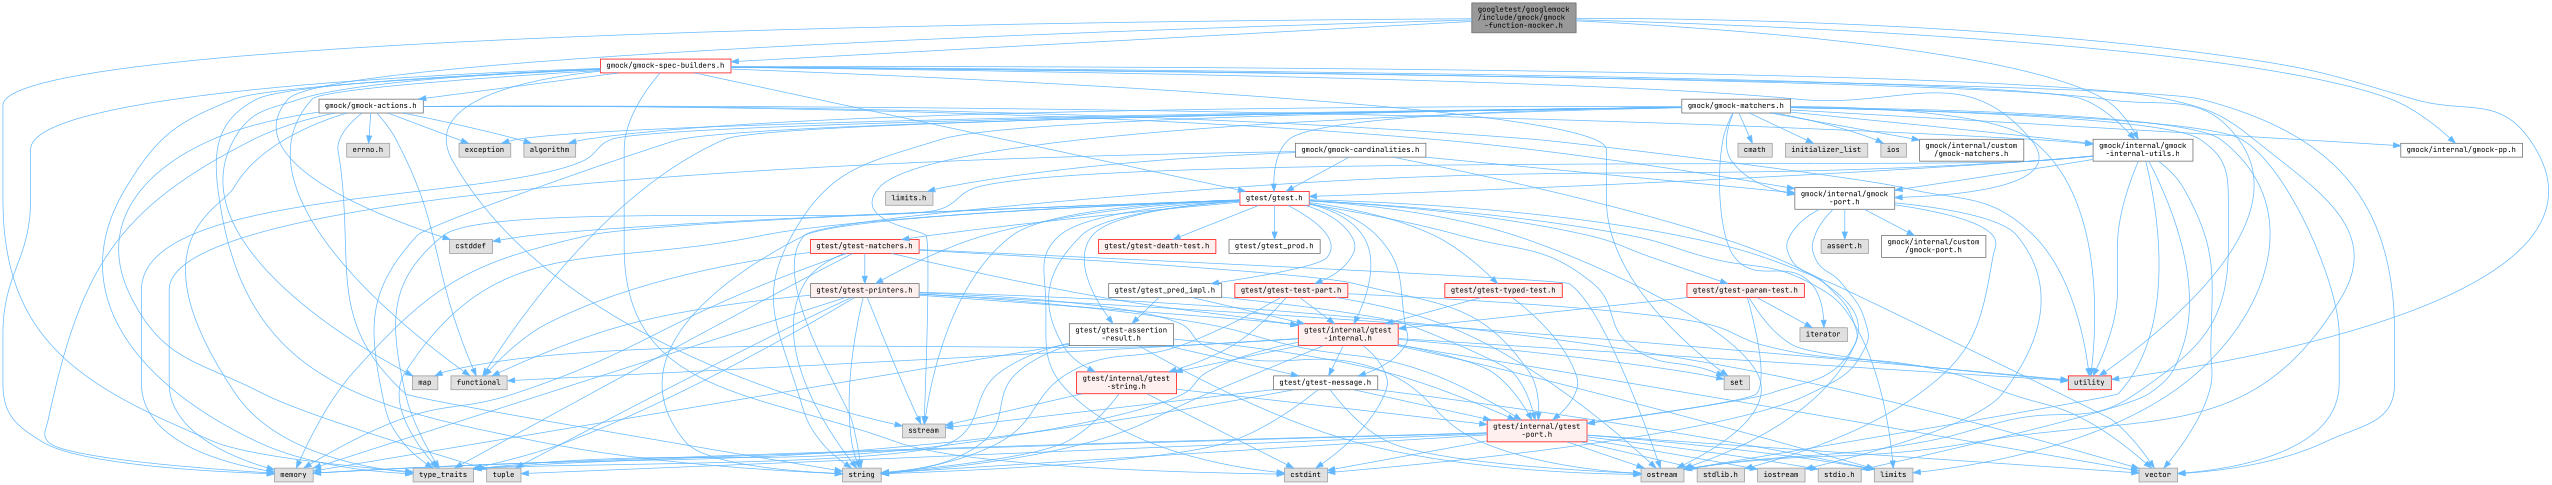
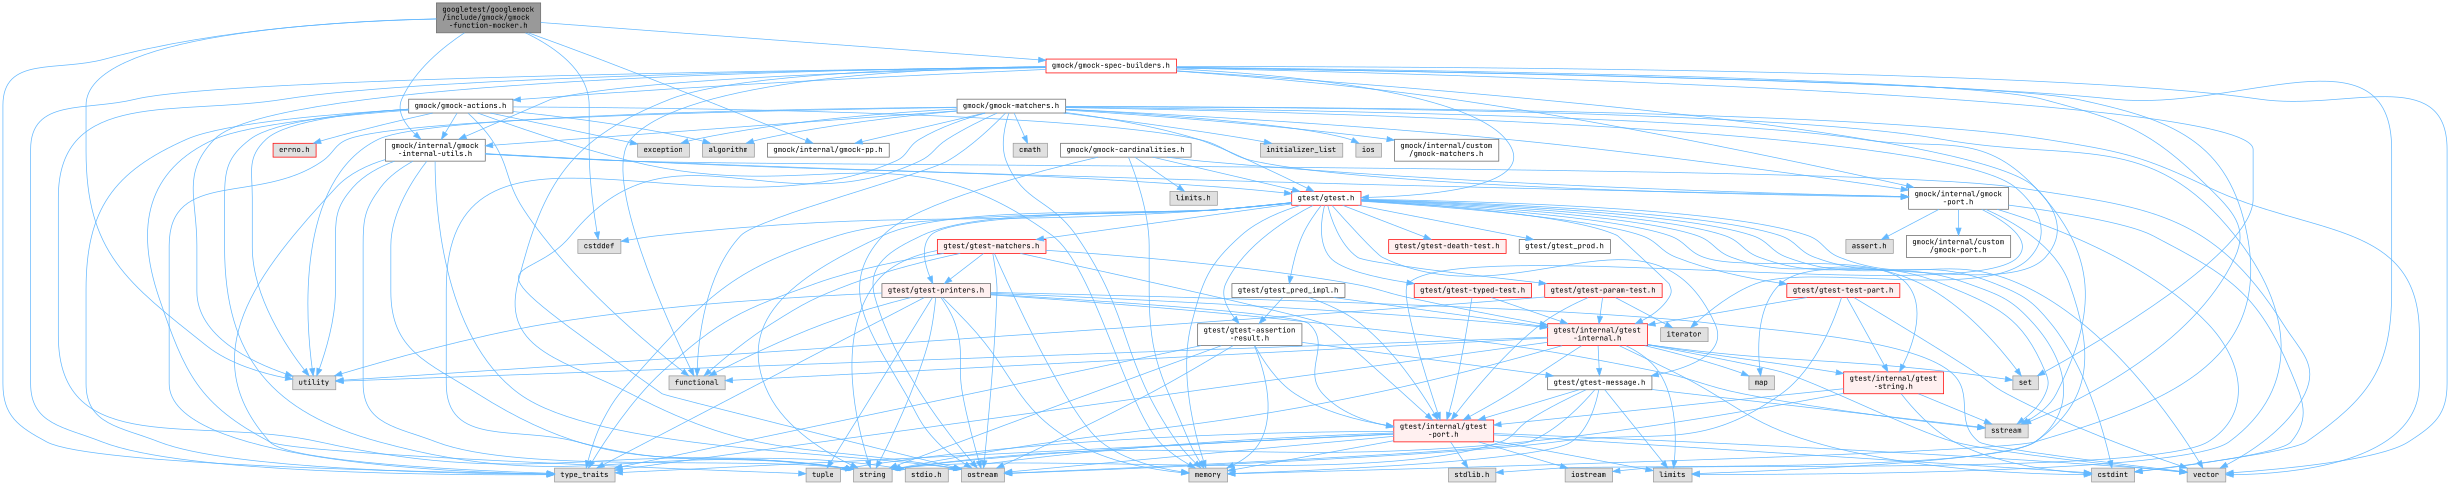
node "errno.h": color grey60 -> red
edge "gtest/gtest-test-part.h" -> "string": removed
node "utility": color red -> grey60
